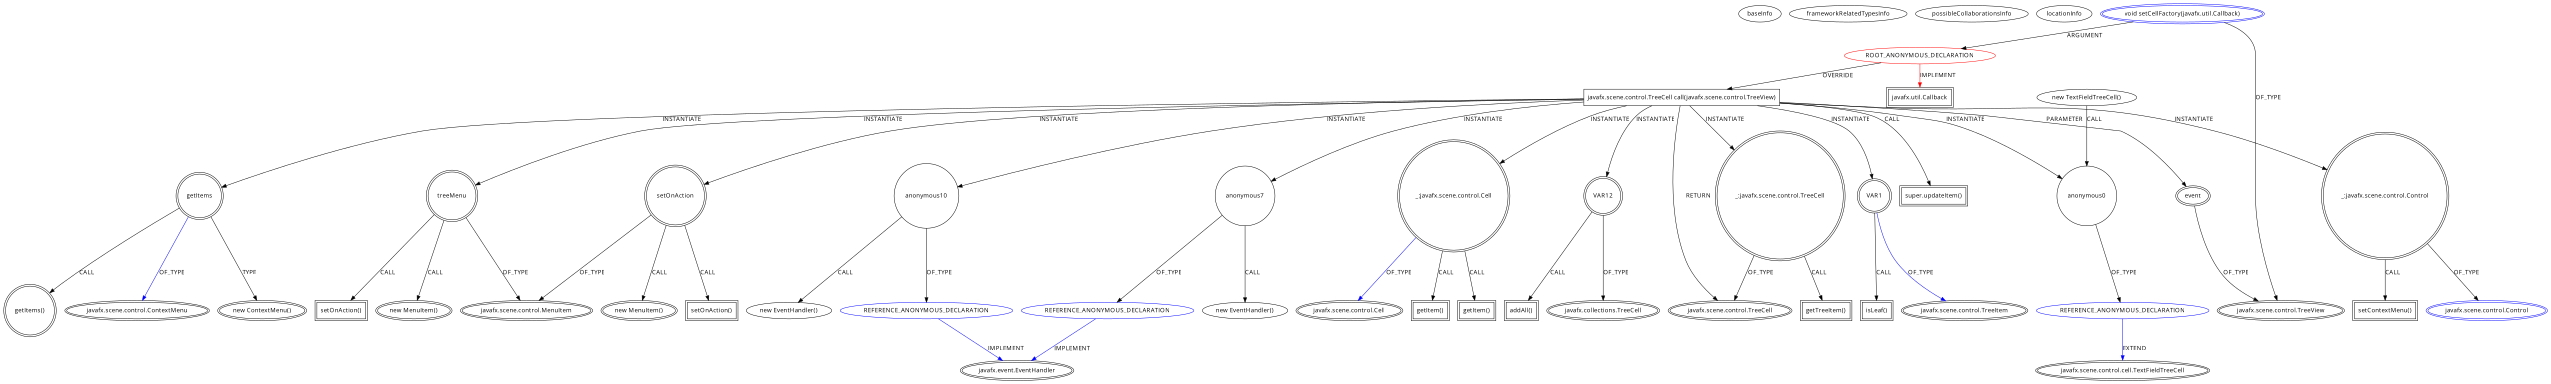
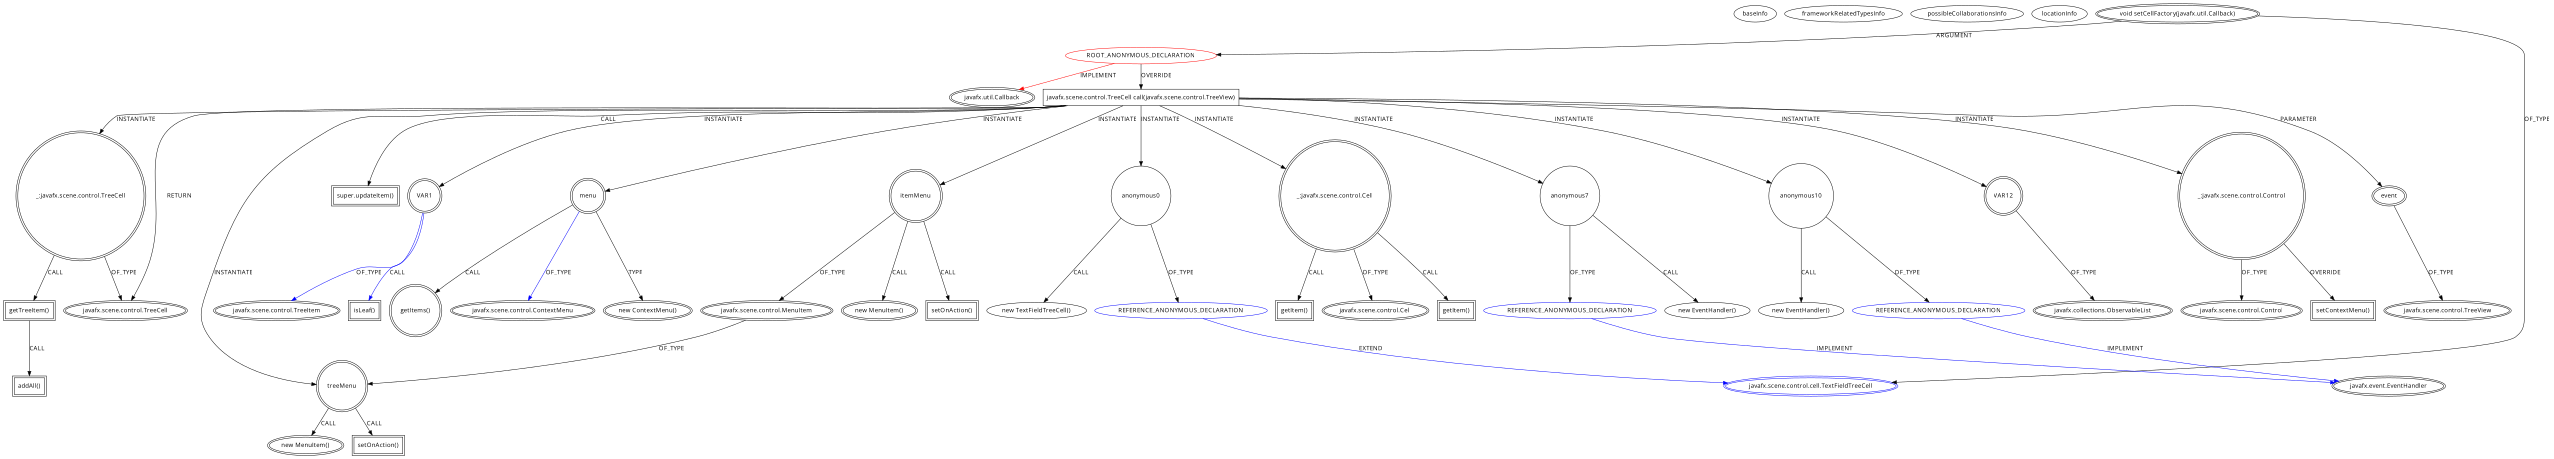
node "void setCellFactory(javafx.util.Callback)": color blue -> black
node "javafx.util.Callback": shape box -> ellipse
edge "new TextFieldTreeCell()" -> "anonymous0": reversed
edge "void setCellFactory(javafx.util.Callback)" -> "javafx.scene.control.TreeView": now "void setCellFactory(javafx.util.Callback)" -> "javafx.scene.control.cell.TextFieldTreeCell"
node "getItems": label "getItems" -> "menu"
node "setOnAction": label "setOnAction" -> "itemMenu"
edge "VAR12" -> "addAll()": now "getTreeItem()" -> "addAll()"
edge "VAR1" -> "isLeaf()": color black -> blue
edge "treeMenu" -> "javafx.scene.control.MenuItem": reversed
edge "_:javafx.scene.control.Cell" -> "javafx.scene.control.Cell": color blue -> black
edge "_:javafx.scene.control.Control" -> "setContextMenu()": label "CALL" -> "OVERRIDE"
node "javafx.collections.TreeCell": label "javafx.collections.TreeCell" -> "javafx.collections.ObservableList"
node "javafx.scene.control.Control": color blue -> black
node "javafx.scene.control.cell.TextFieldTreeCell": color black -> blue
